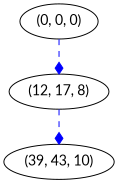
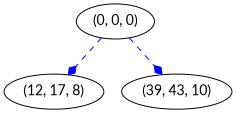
edge "(12, 17, 8)" -> "(39, 43, 10)": now "(0, 0, 0)" -> "(39, 43, 10)"
